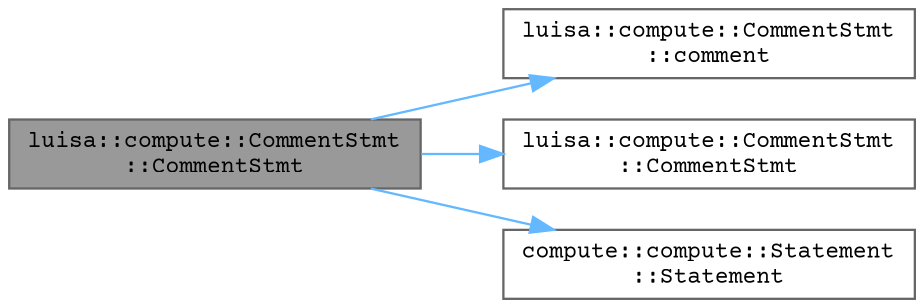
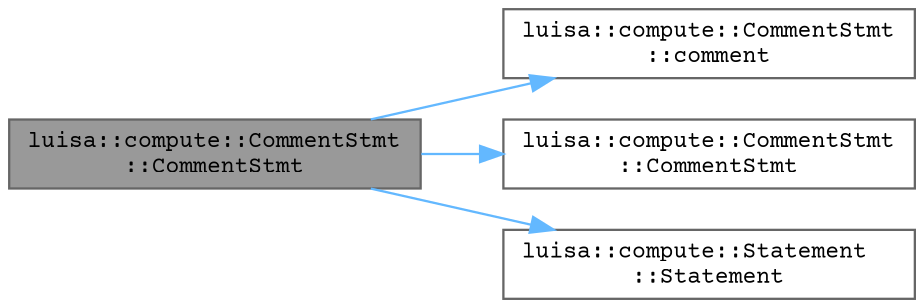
node "compute::compute::Statement ::Statement": label "compute::compute::Statement ::Statement" -> "luisa::compute::Statement ::Statement"
